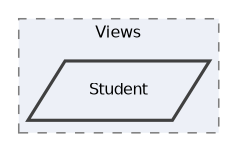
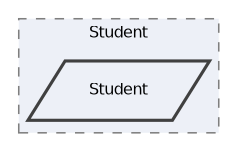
cluster "Views": label "Views" -> "Student"
